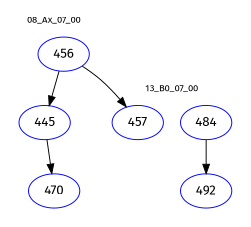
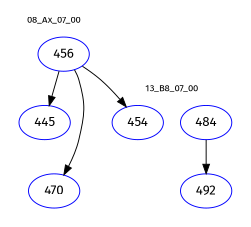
cluster "13_B0_07_00": label "13_B0_07_00" -> "13_B8_07_00"
node "457": label "457" -> "454"
edge "445" -> "470": now "456" -> "470"
